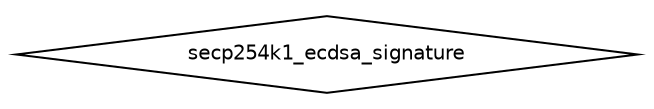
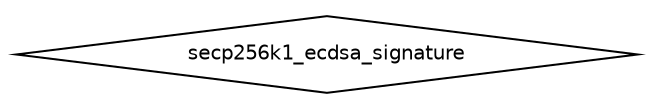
node "secp254k1_ecdsa_signature": label "secp254k1_ecdsa_signature" -> "secp256k1_ecdsa_signature"
